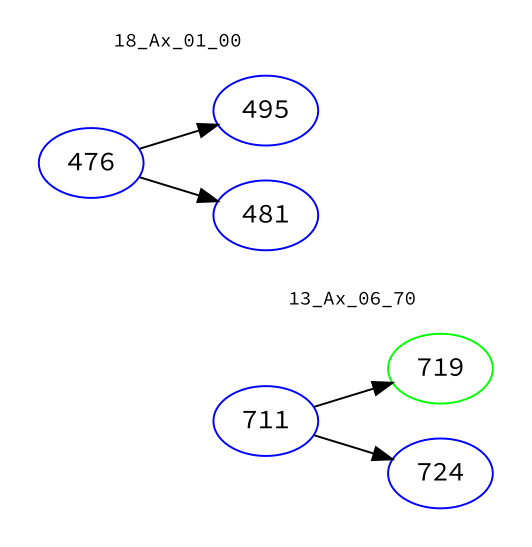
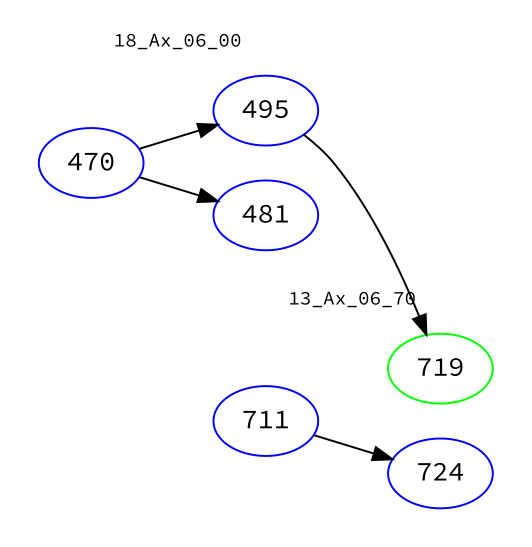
cluster "18_Ax_01_00": label "18_Ax_01_00" -> "18_Ax_06_00"
node "476": label "476" -> "470"
edge "711" -> "719": now "495" -> "719"
